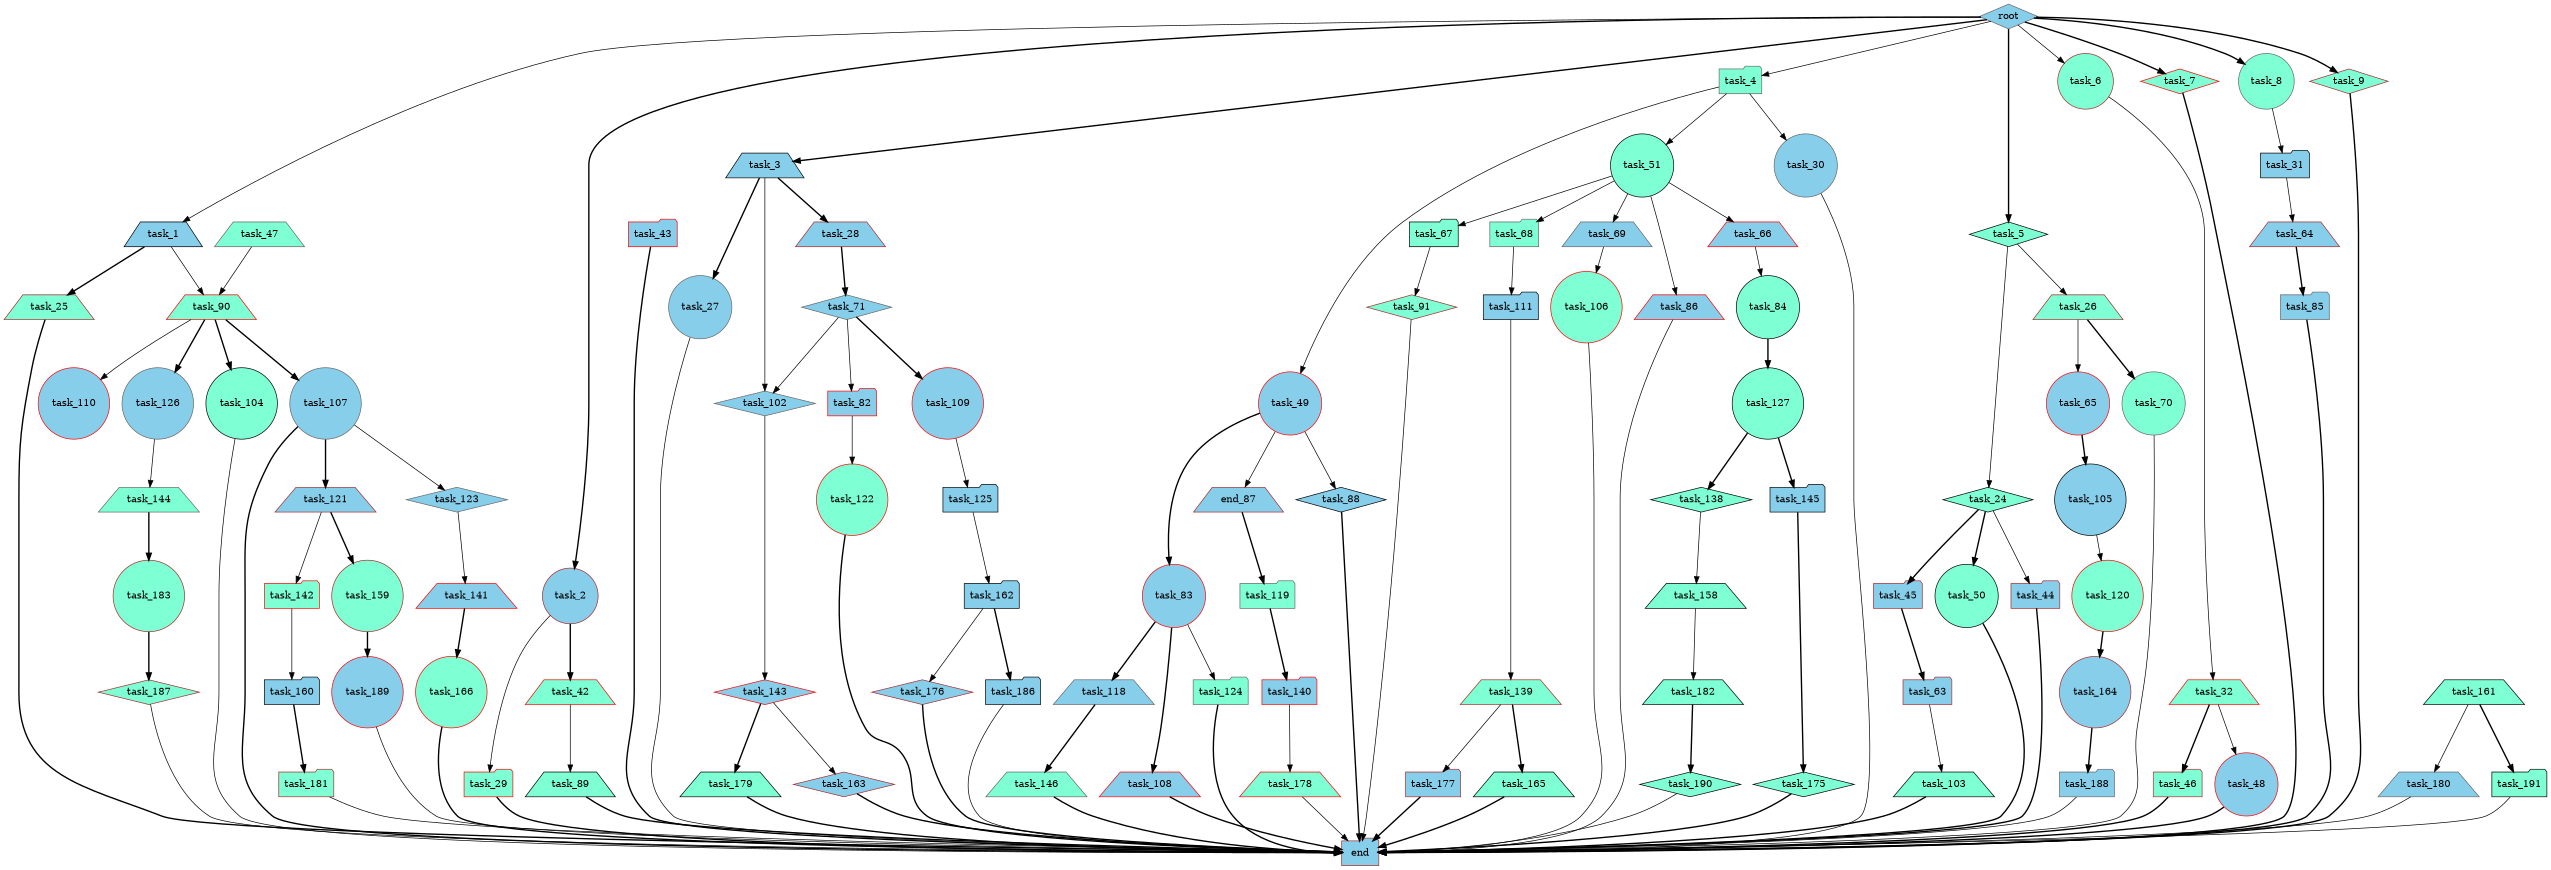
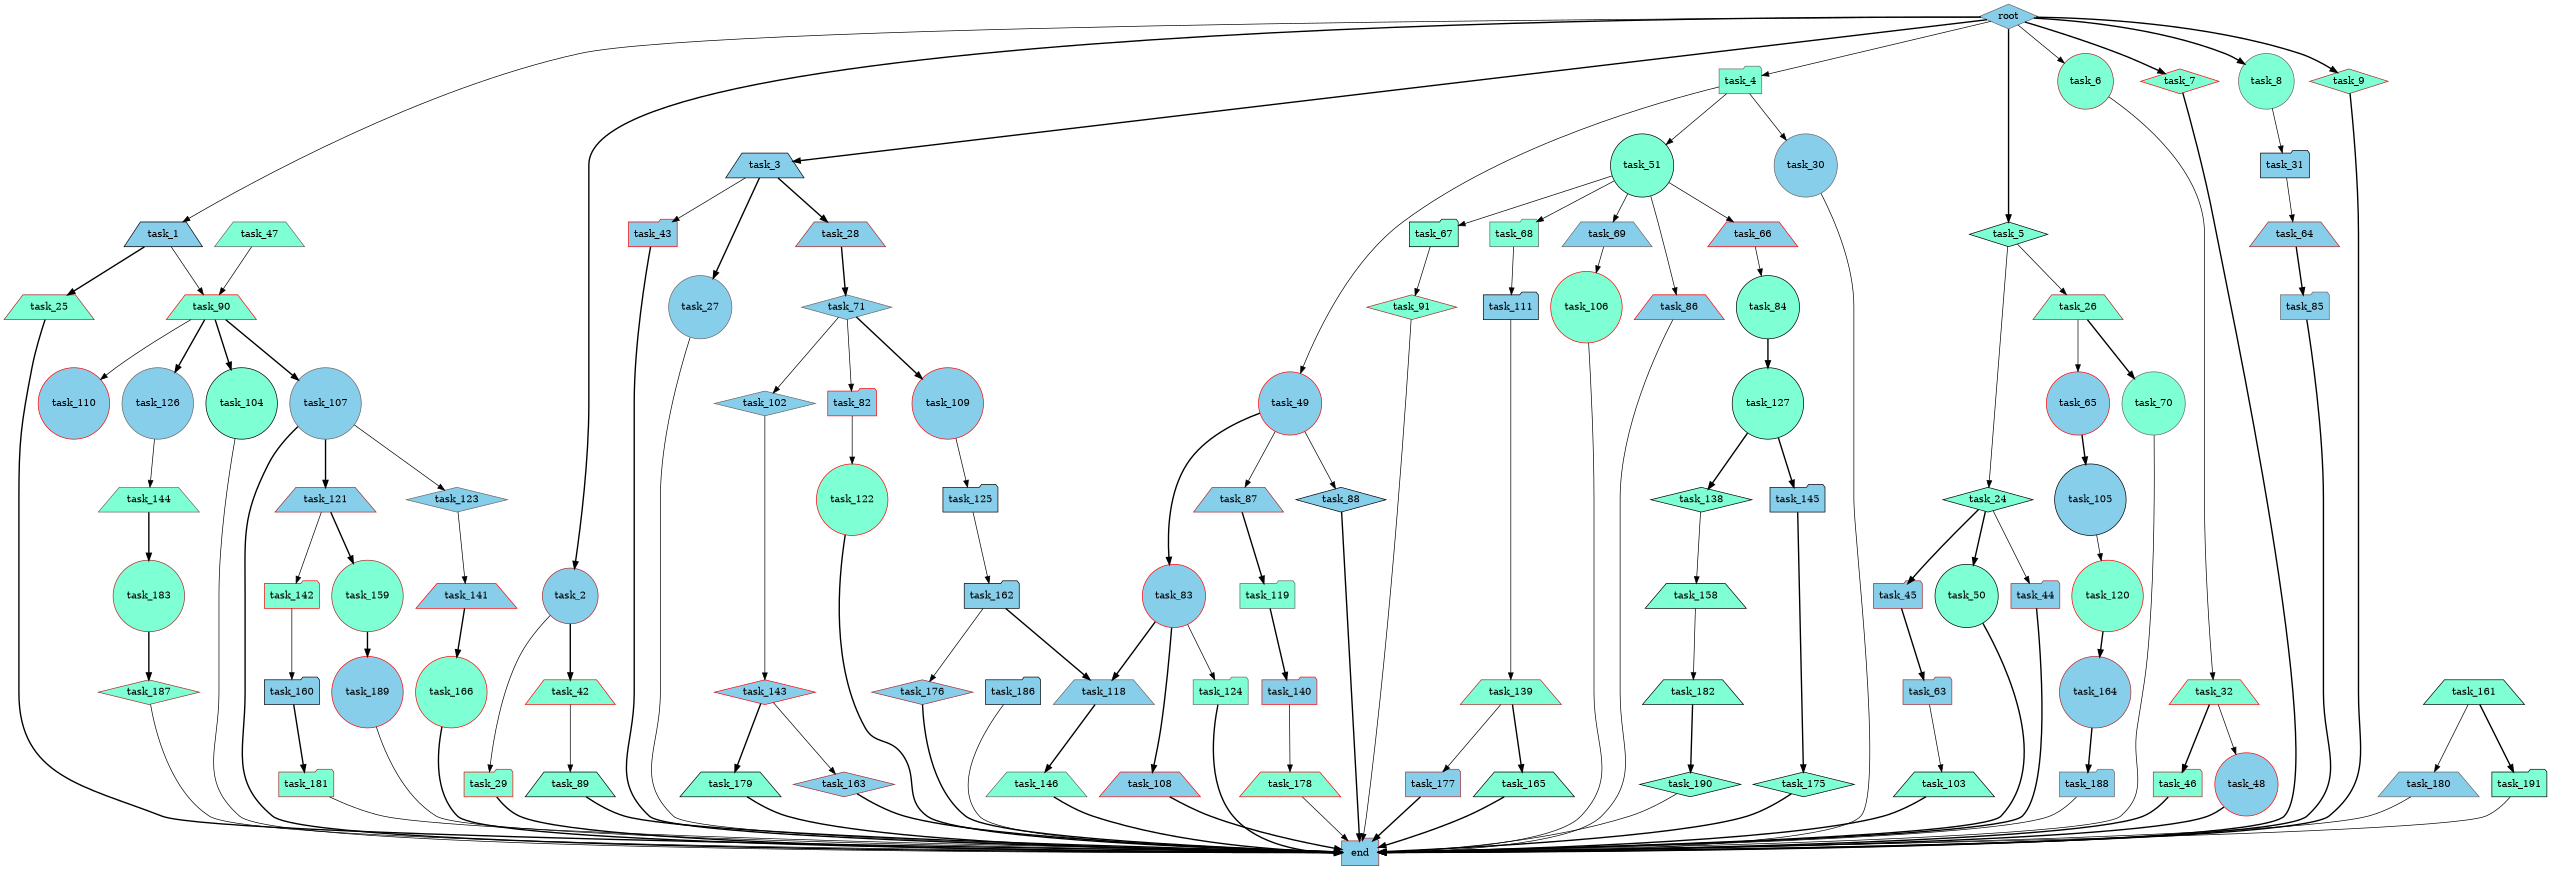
edge "task_3" -> "task_102": now "task_3" -> "task_43"
node "end_87": label "end_87" -> "task_87"
edge "task_162" -> "task_186": now "task_162" -> "task_118"
